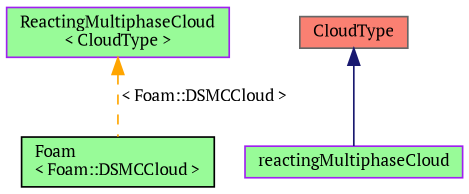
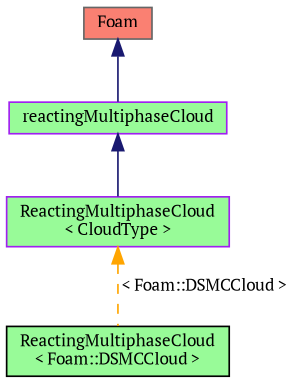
node "CloudType": label "CloudType" -> "Foam"
node "Foam < Foam::DSMCCloud >": label "Foam < Foam::DSMCCloud >" -> "ReactingMultiphaseCloud < Foam::DSMCCloud >"
edge "ReactingMultiphaseCloud < CloudType >" -> "reactingMultiphaseCloud": added
